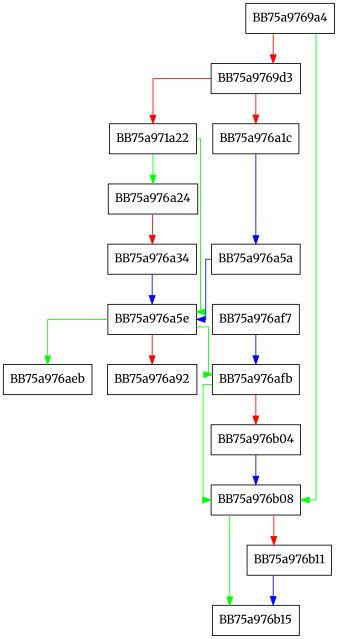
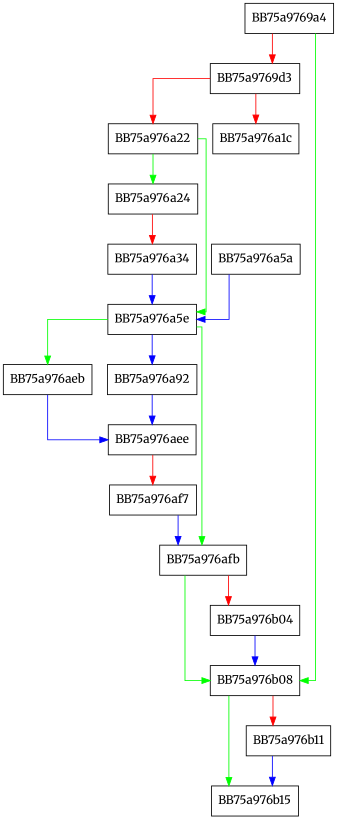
node "BB75a971a22": label "BB75a971a22" -> "BB75a976a22"
edge "BB75a976a1c" -> "BB75a976a5a": removed
edge "BB75a976a5e" -> "BB75a976a92": color red -> blue
node "BB75a976aee": added
